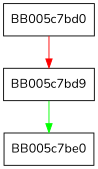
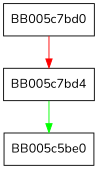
node "BB005c7bd9": label "BB005c7bd9" -> "BB005c7bd4"
node "BB005c7be0": label "BB005c7be0" -> "BB005c5be0"
